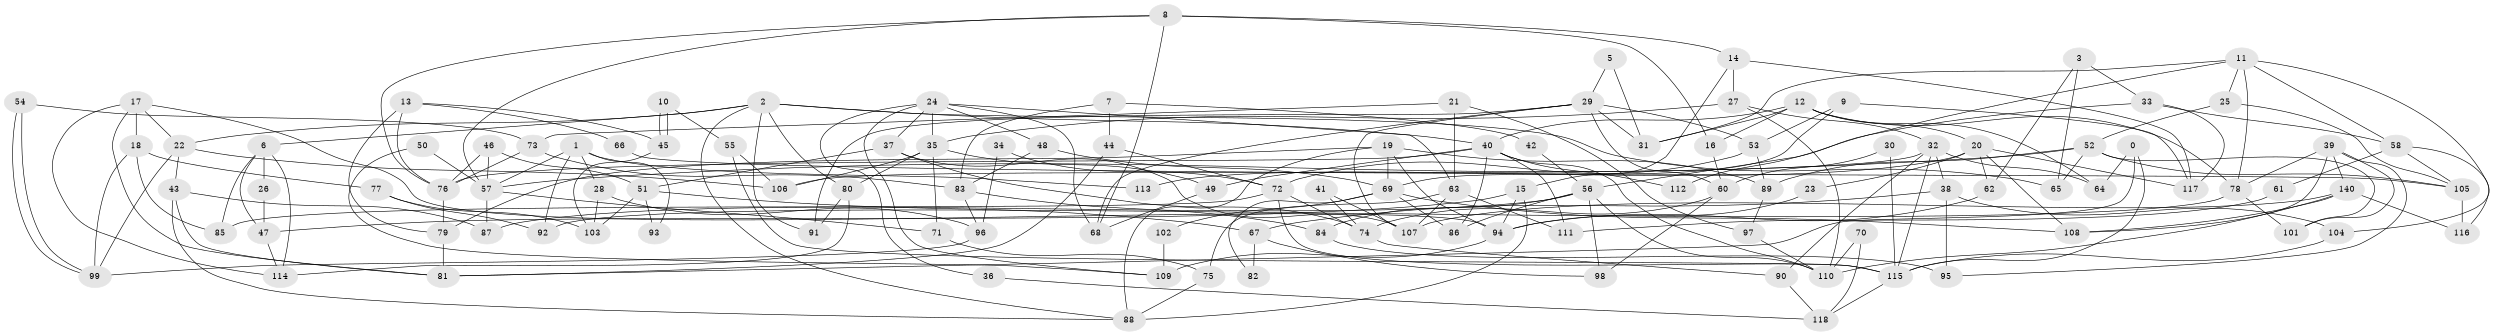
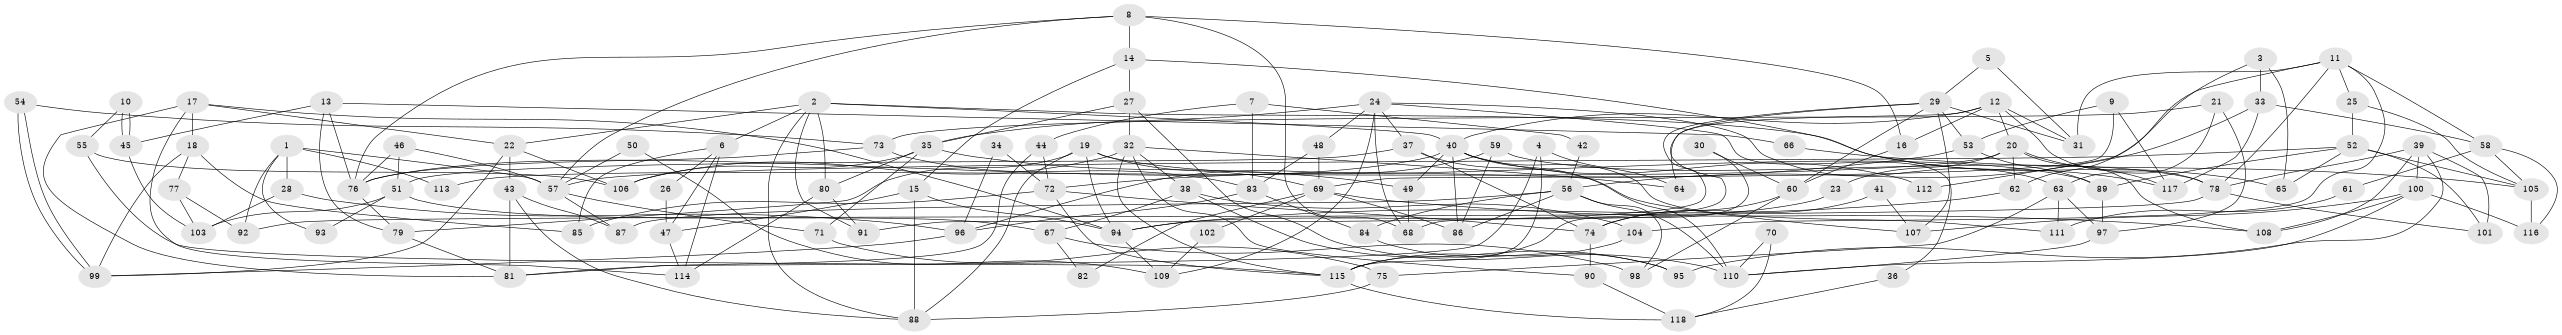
node "59": added
node "0": label "0" -> "4"
node "140": label "140" -> "100"
edge "63" -- "107": now "63" -- "97"
